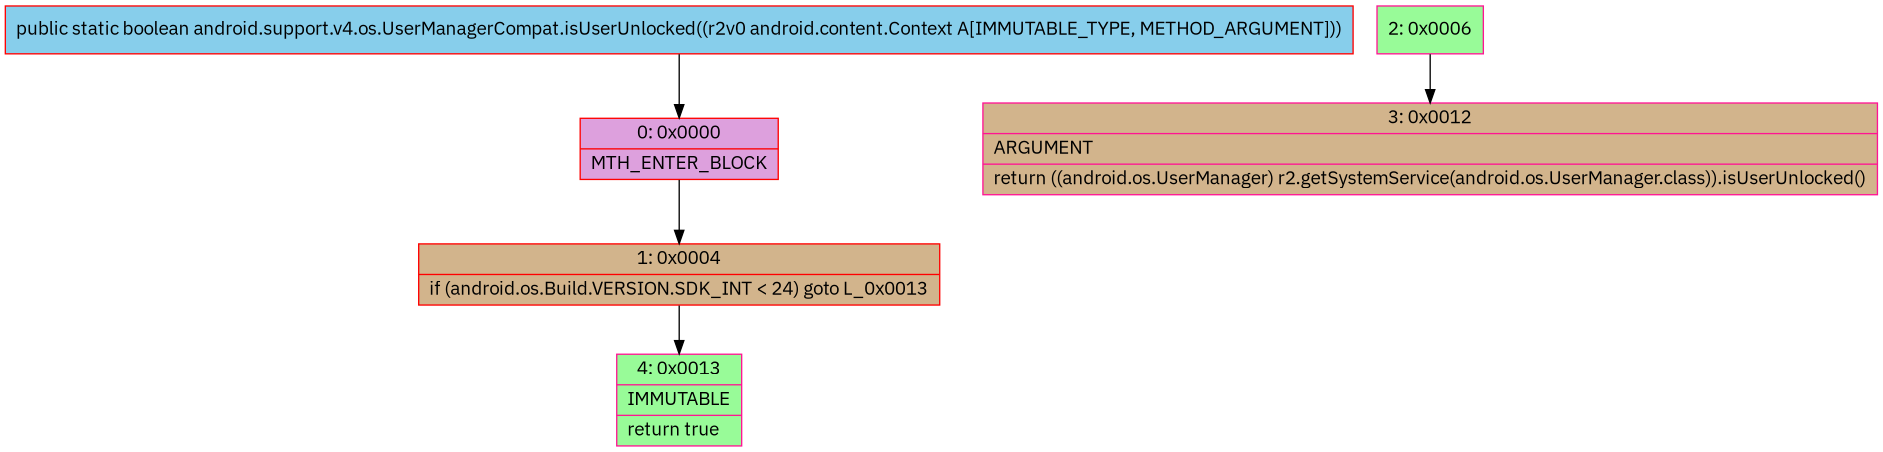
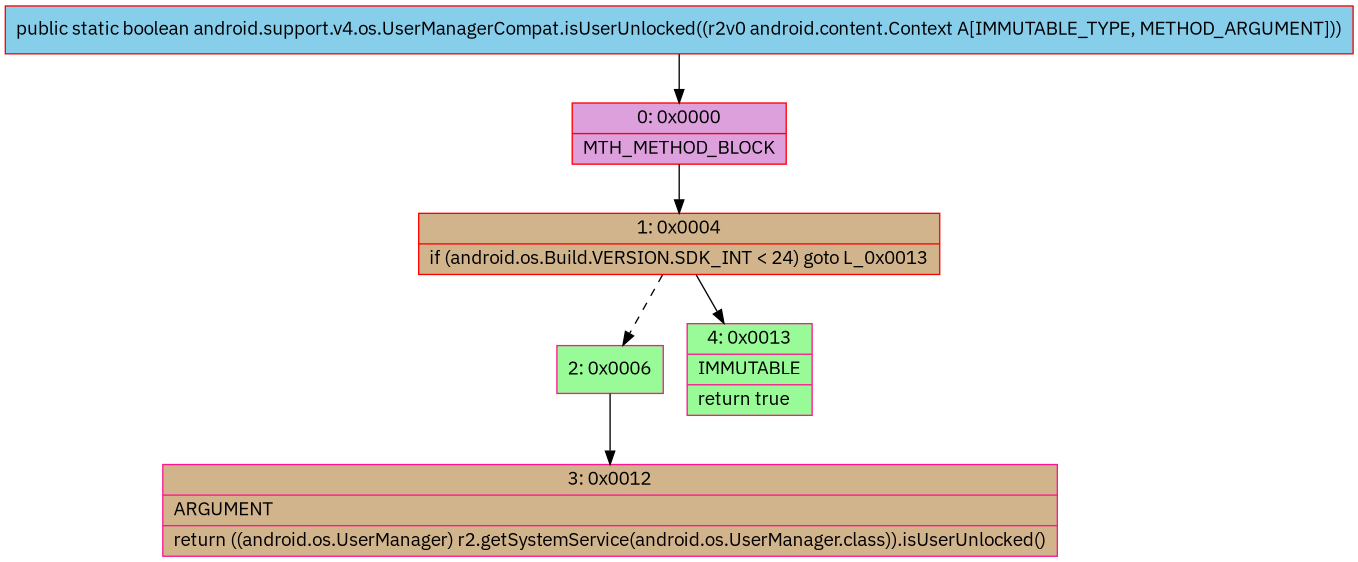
node "0: 0x0000": text "MTH_ENTER_BLOCK" -> "MTH_METHOD_BLOCK"
edge "1: 0x0004" -> "2: 0x0006": added
